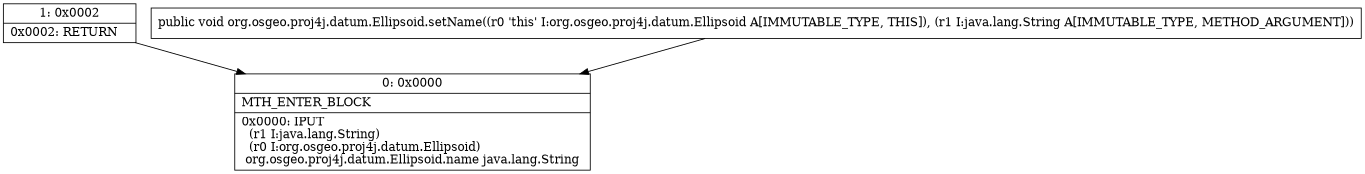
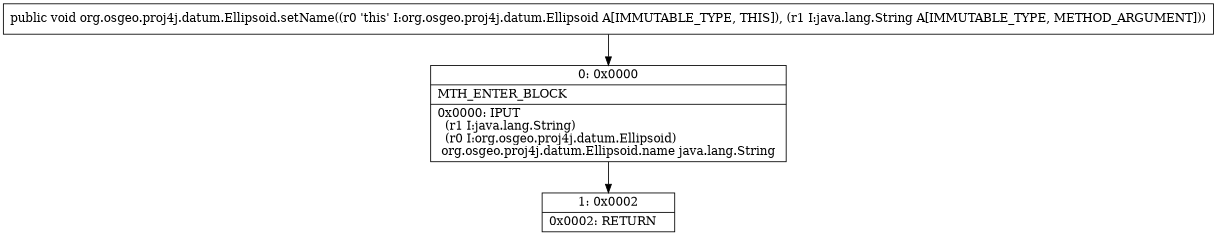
edge "1: 0x0002" -> "0: 0x0000": reversed
